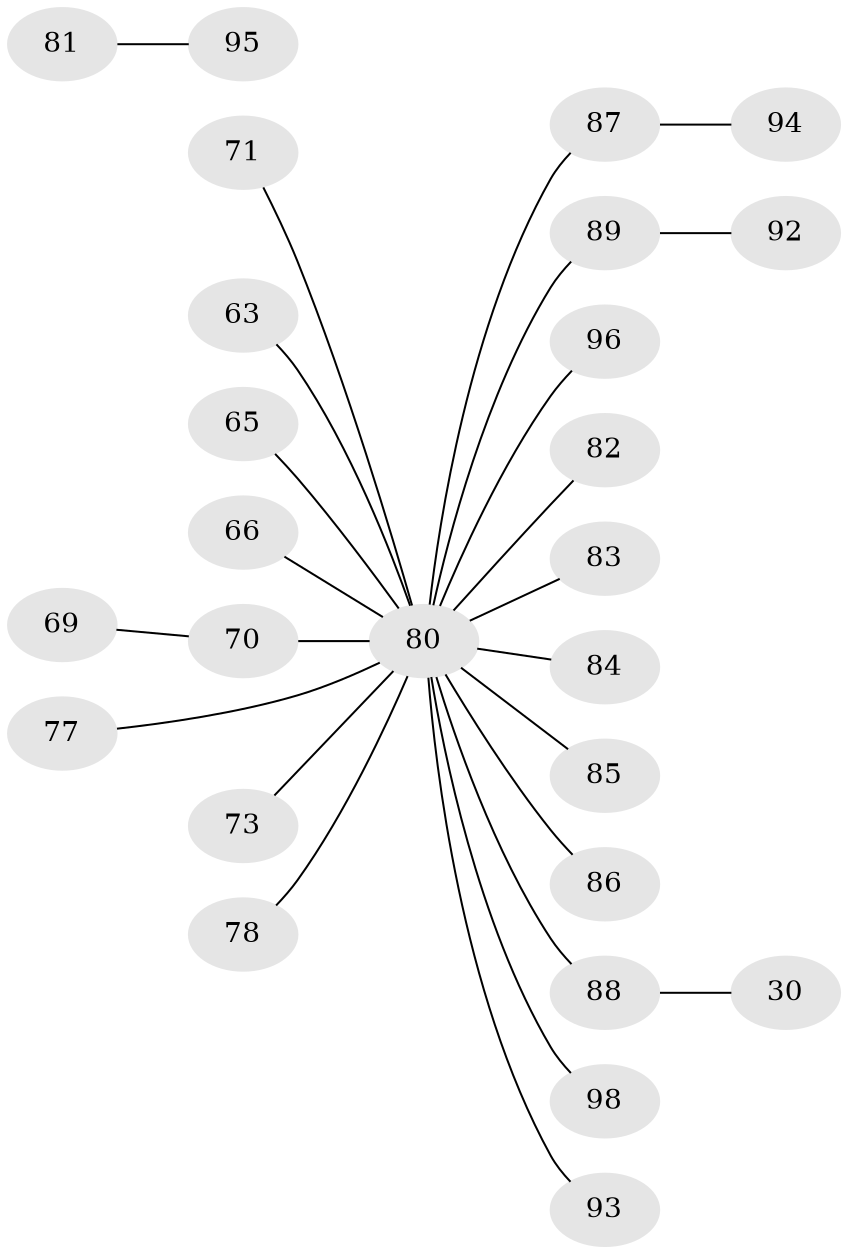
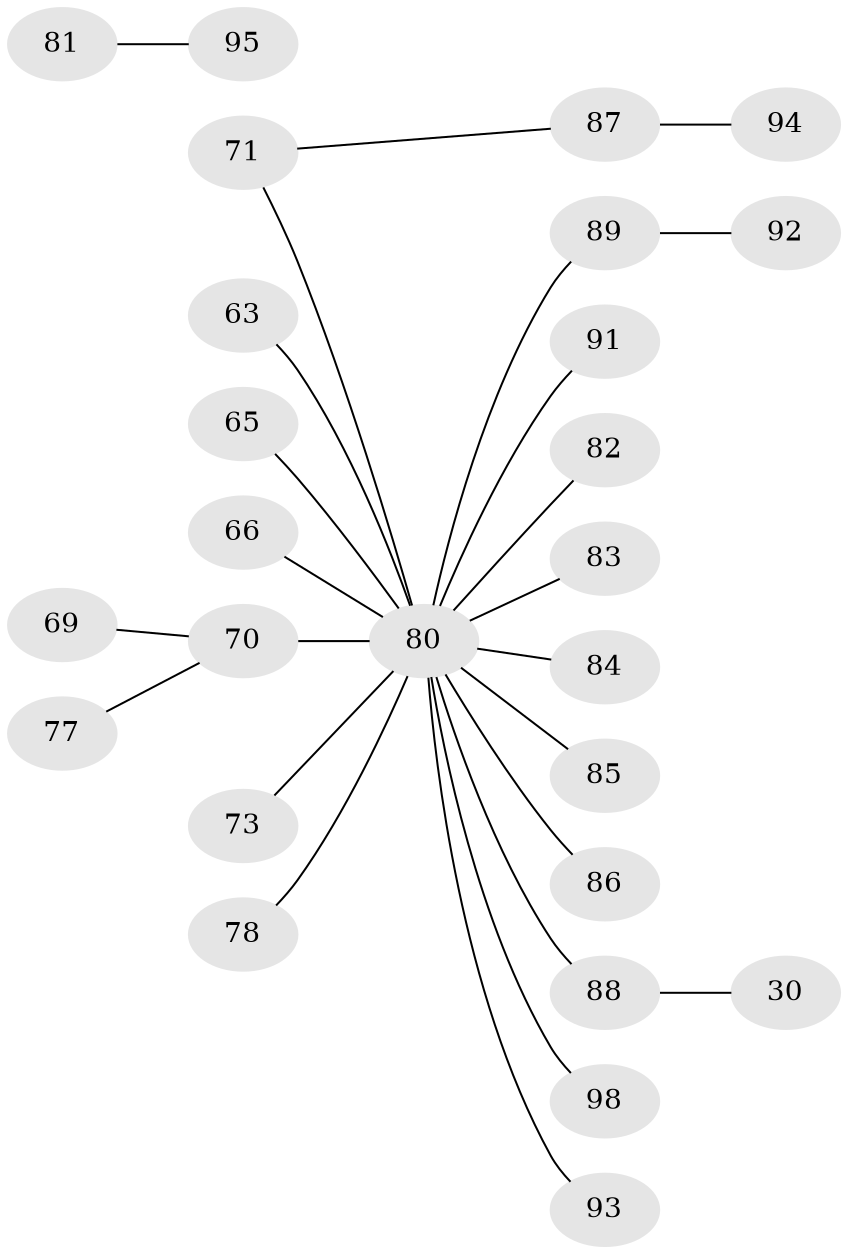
node "96": label "96" -> "91"
edge "87" -- "80": now "87" -- "71"
edge "80" -- "77": now "70" -- "77"
